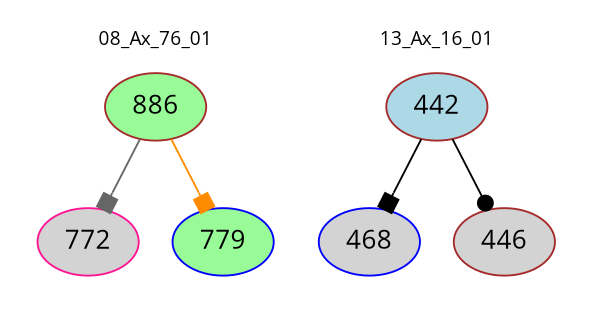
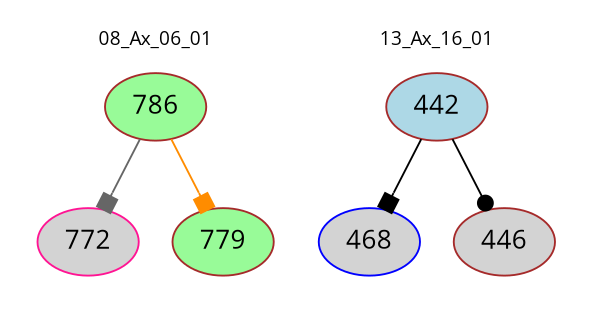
cluster "08_Ax_76_01": label "08_Ax_76_01" -> "08_Ax_06_01"
node "886": label "886" -> "786"
node "779": color blue -> brown
